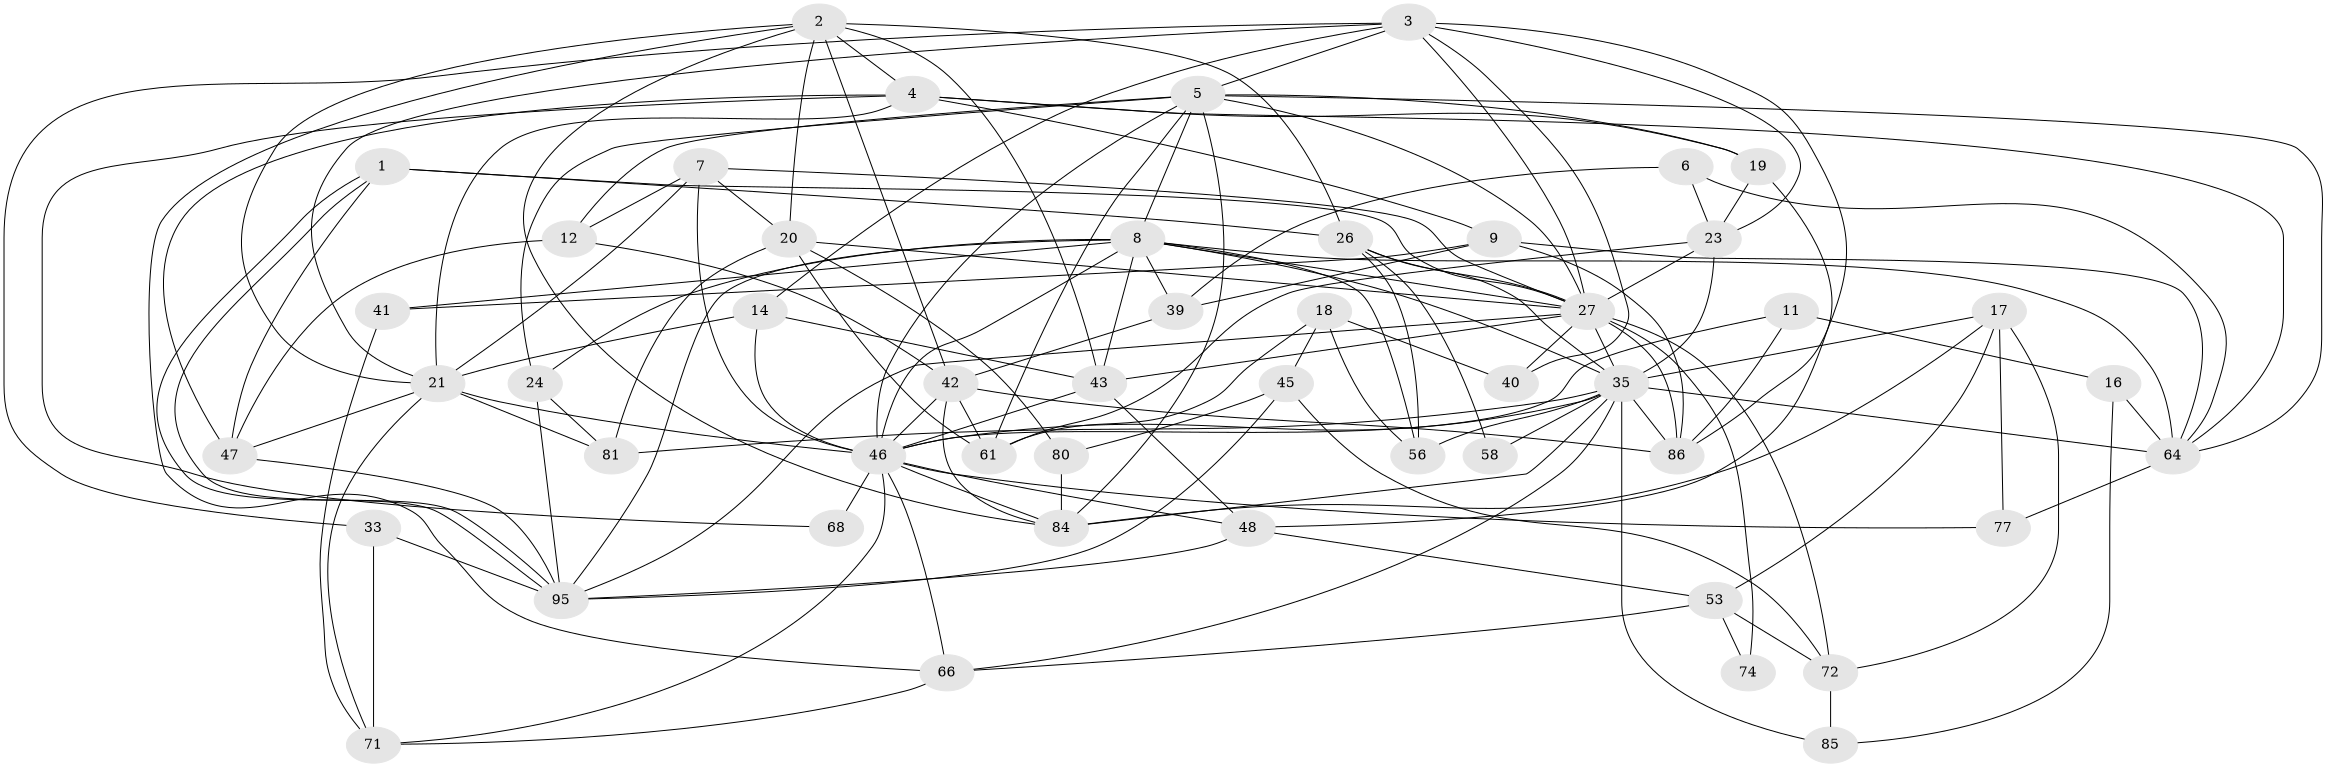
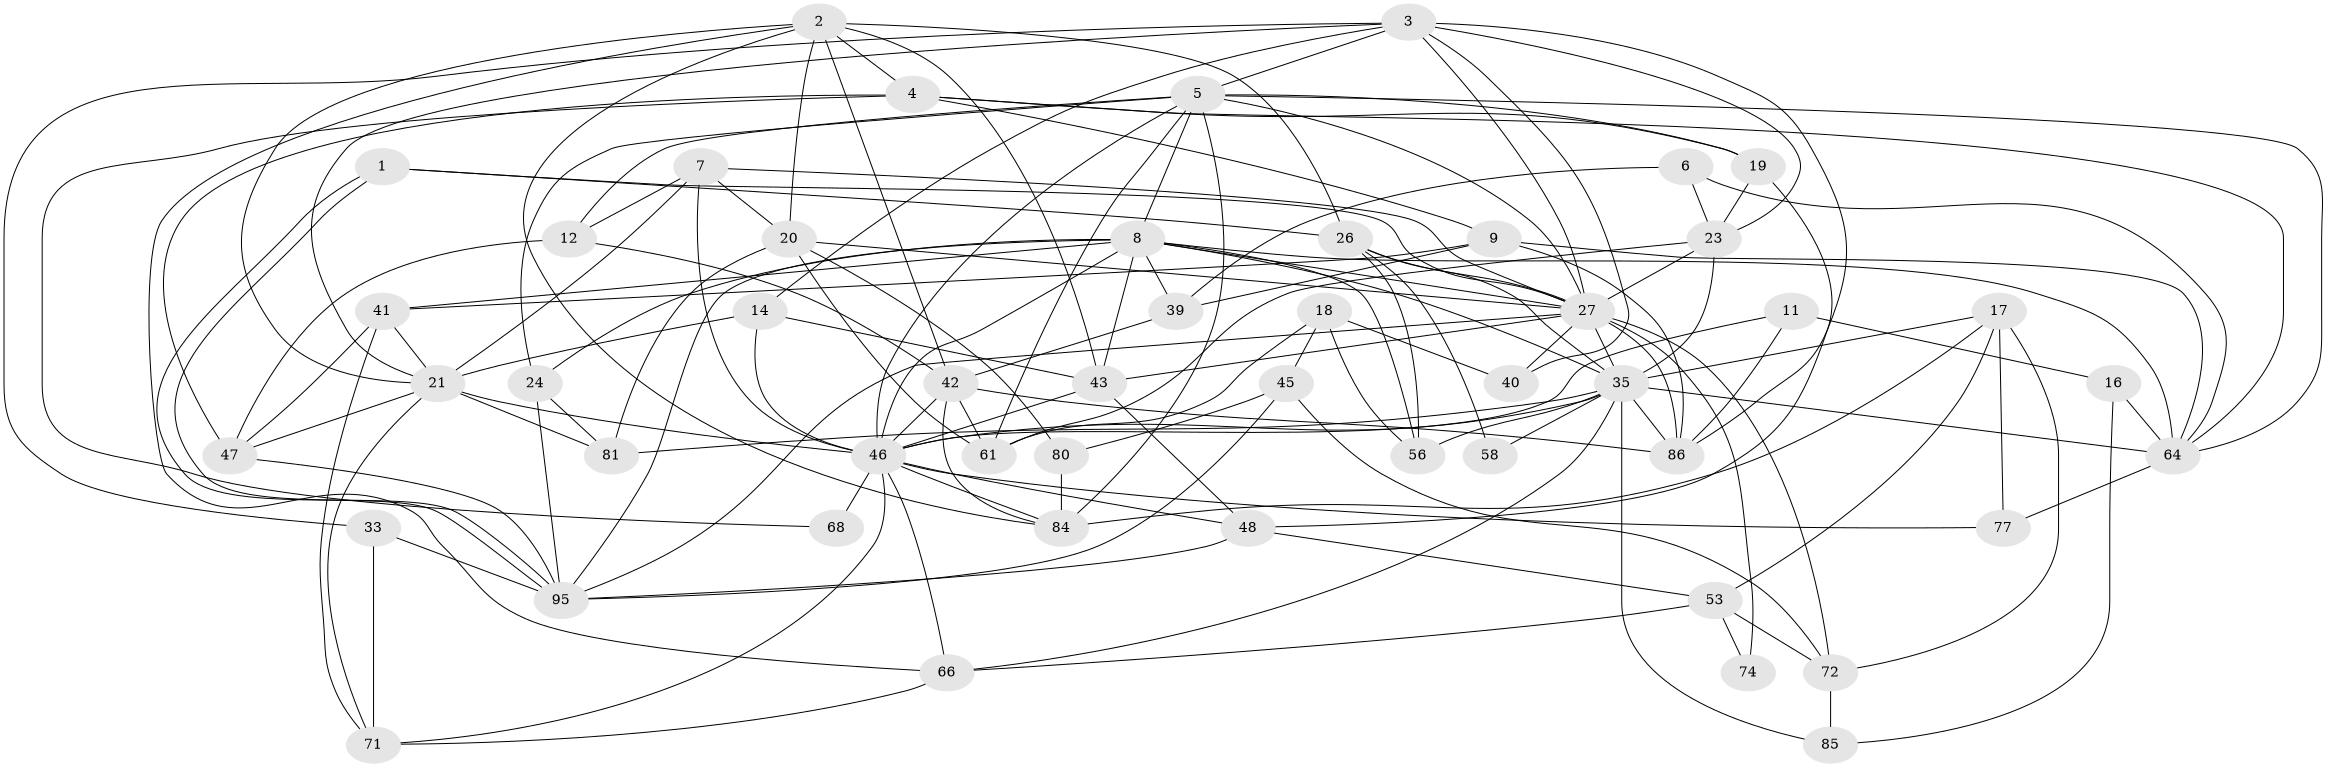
edge "4" -- "21": now "41" -- "21"
edge "1" -- "47": now "41" -- "47"
edge "35" -- "84": removed
